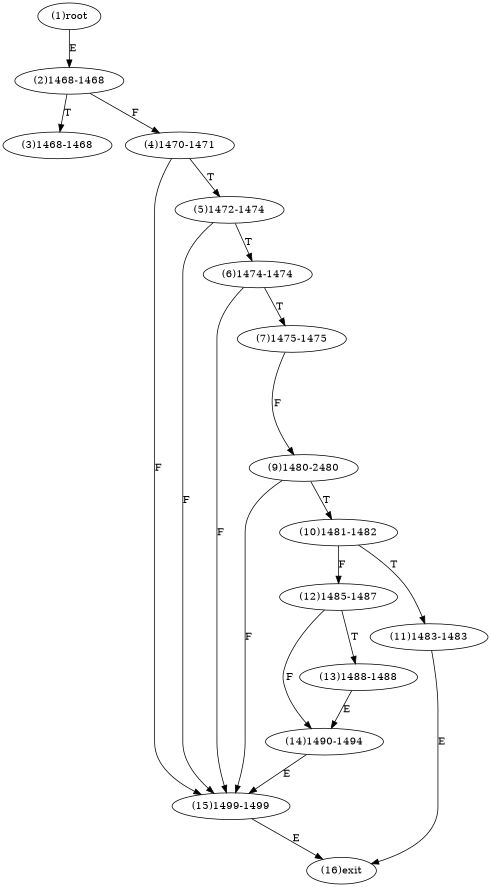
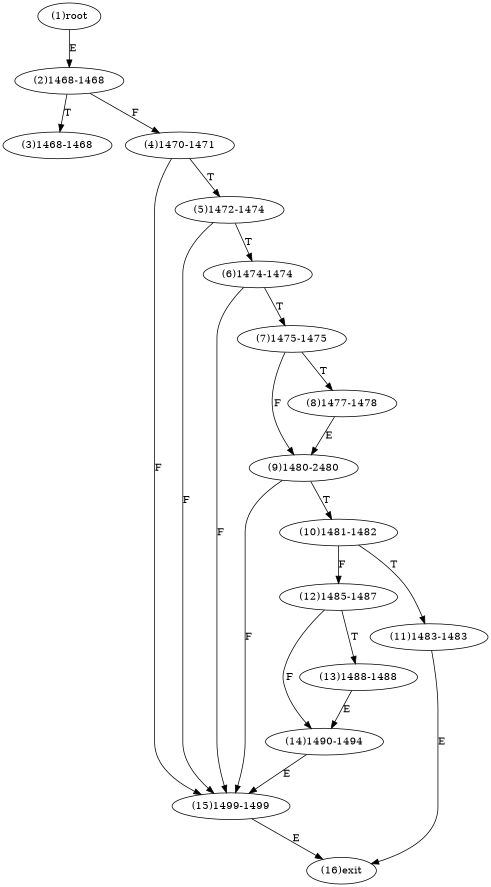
node "(8)1477-1478": added
